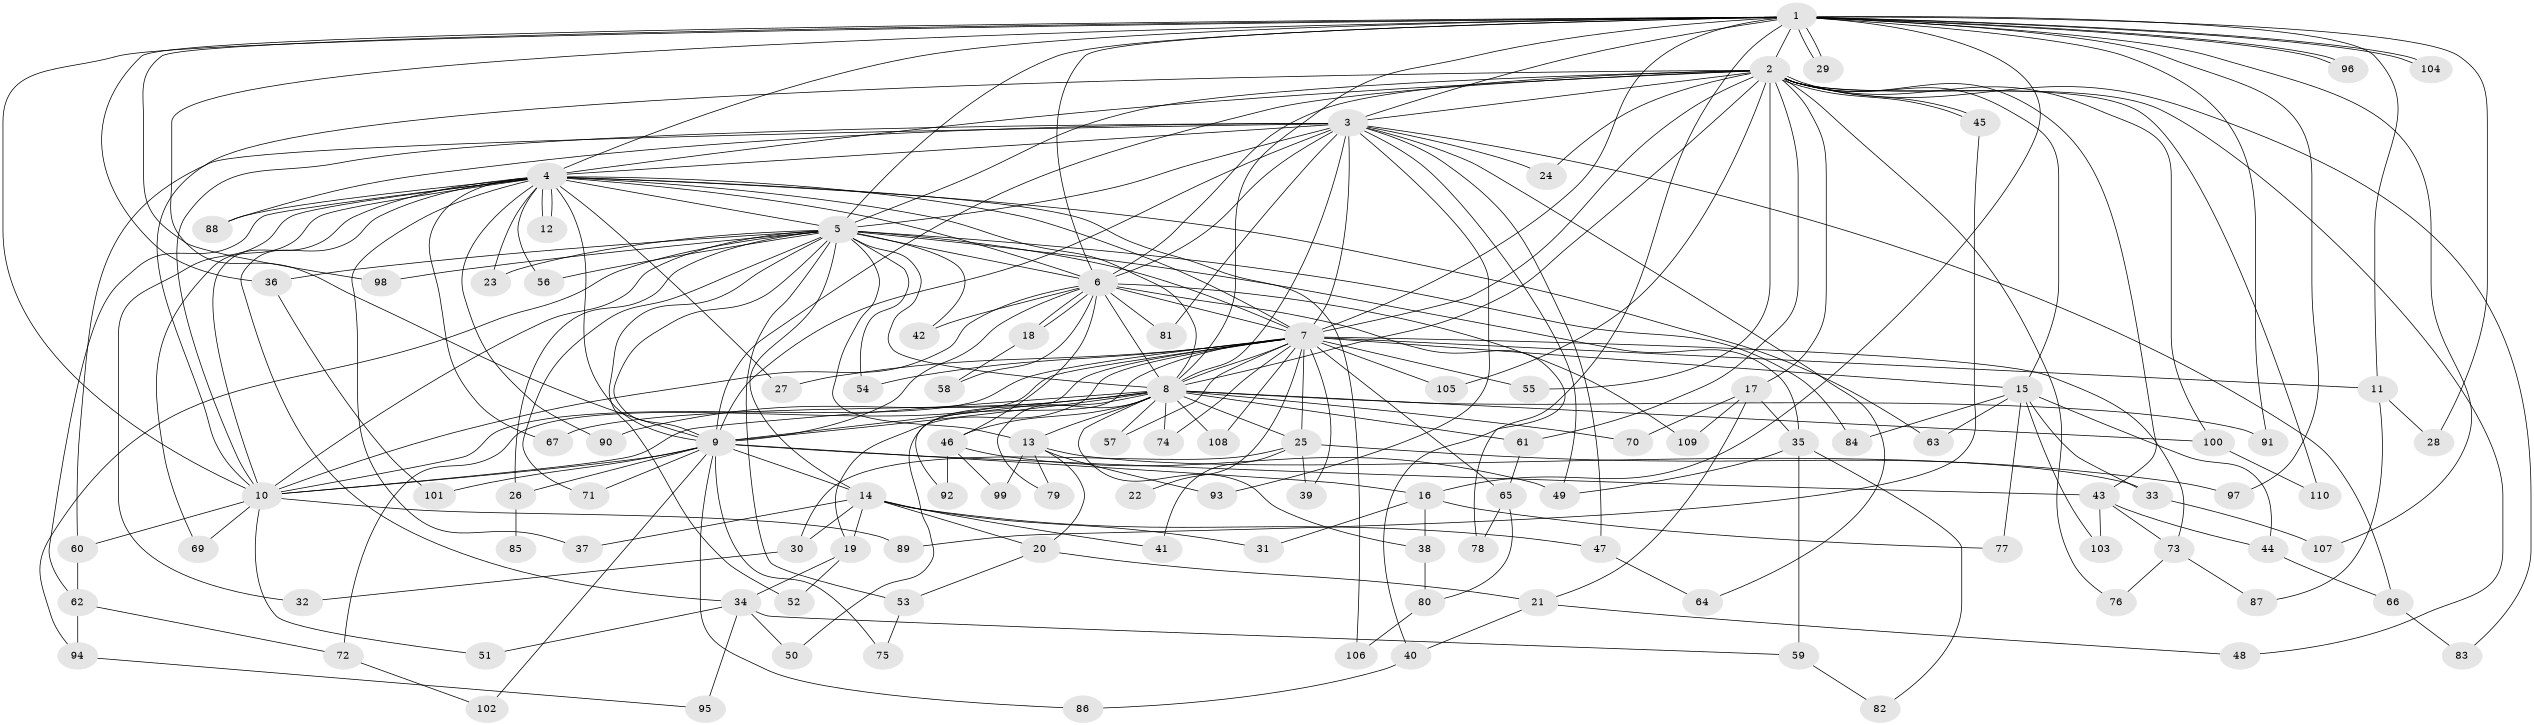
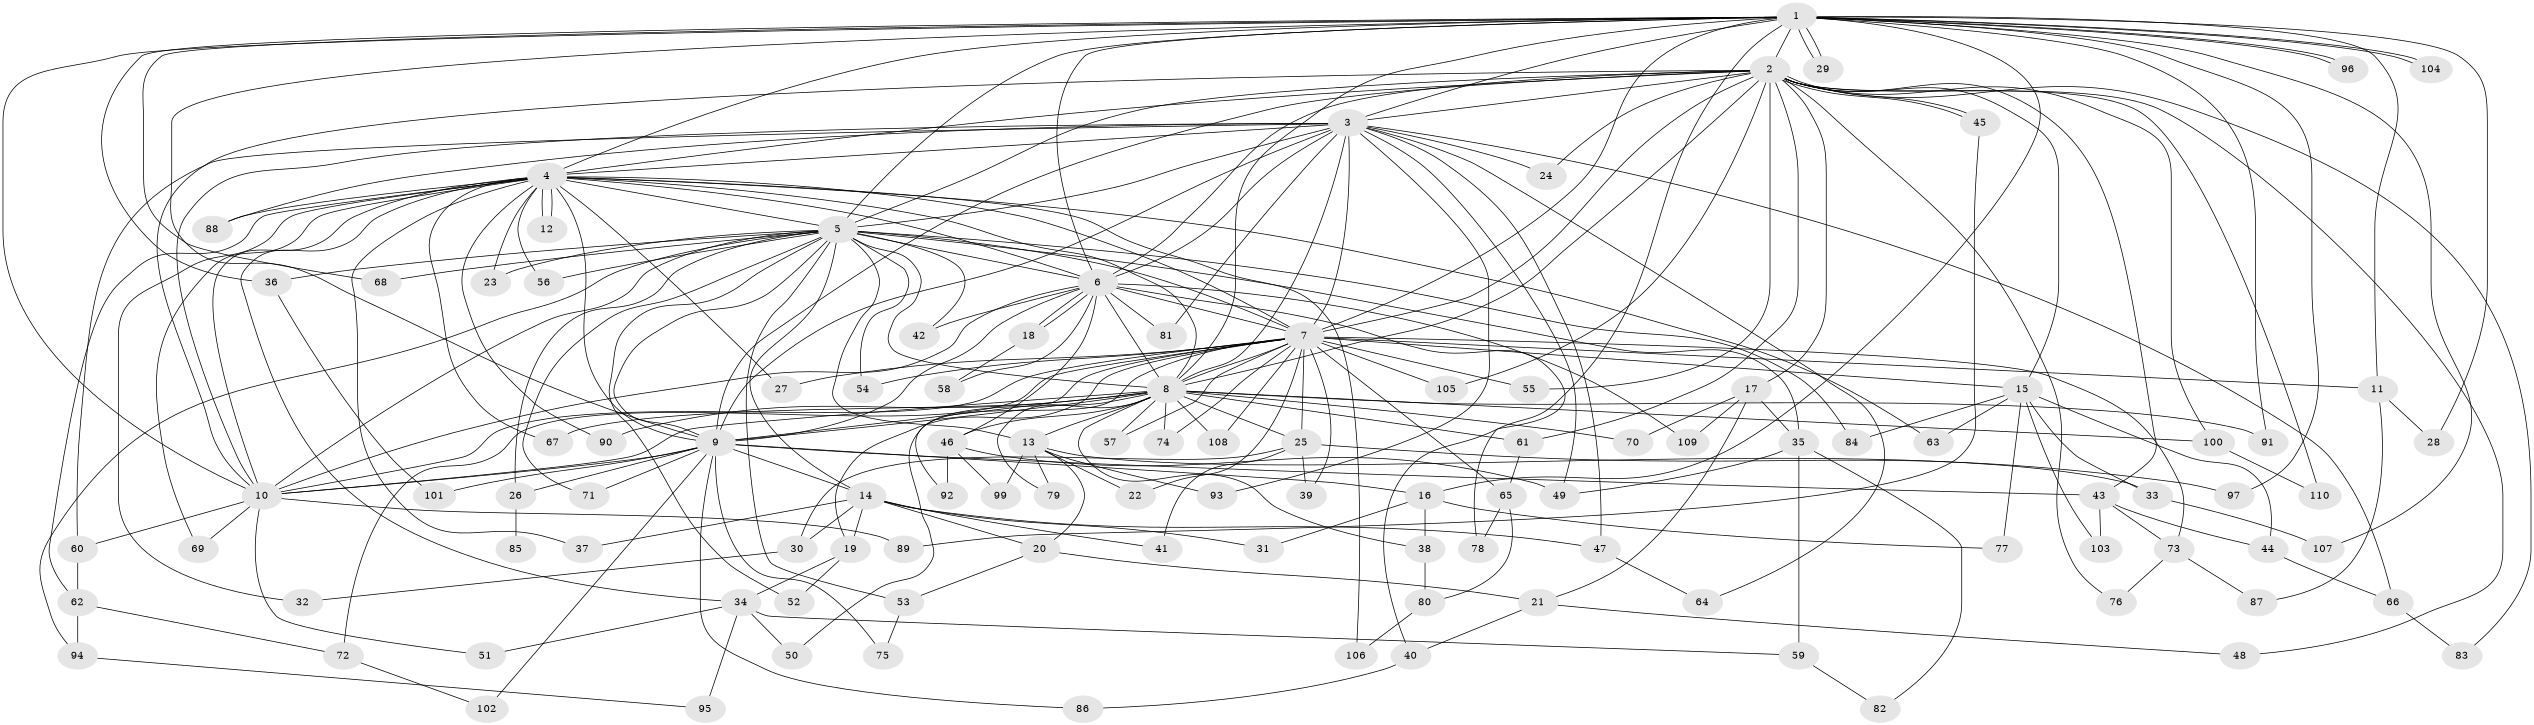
node "98": label "98" -> "68"
edge "13" -- "22": added
